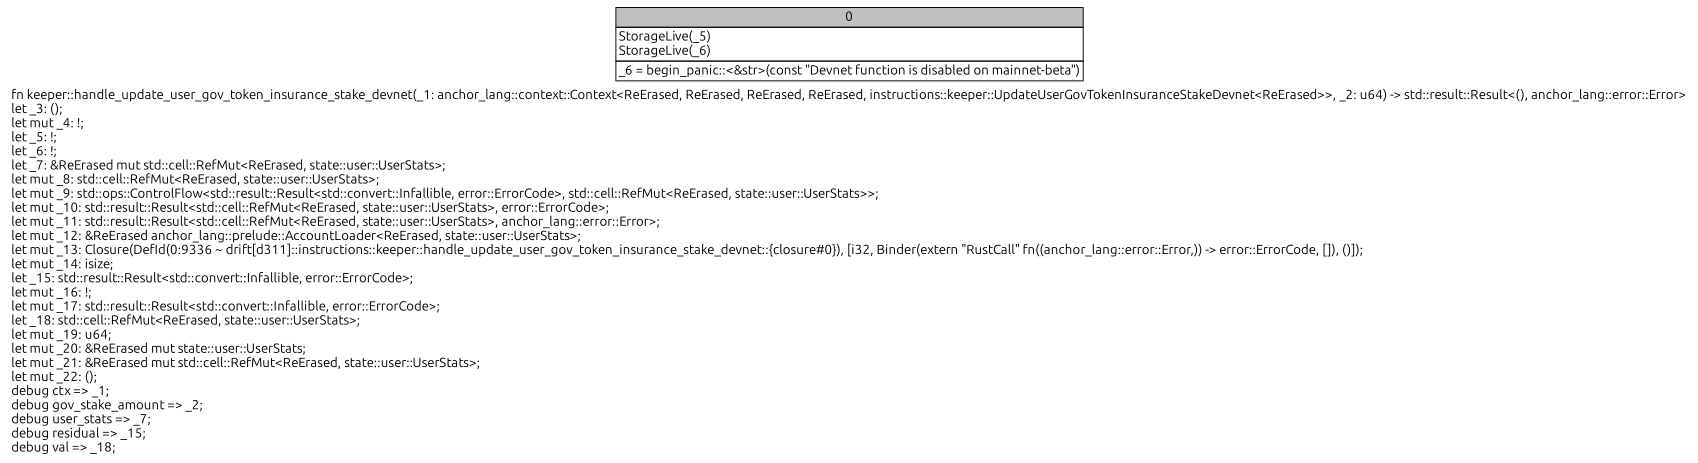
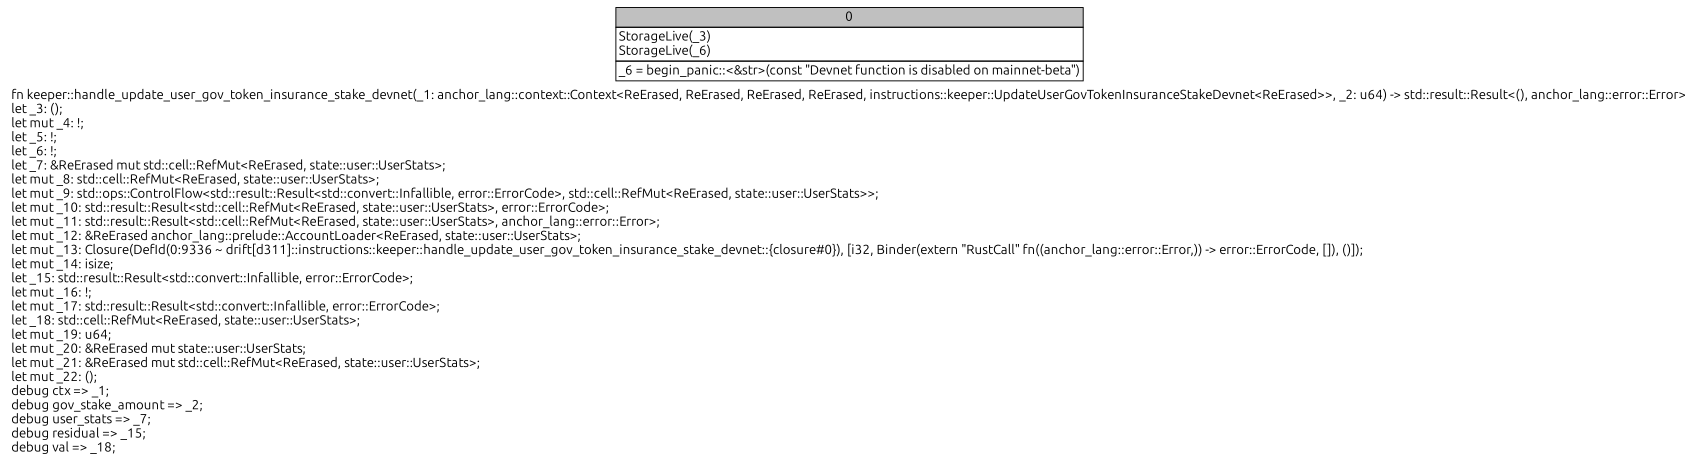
node "0": text "StorageLive(_5)" -> "StorageLive(_3)"
